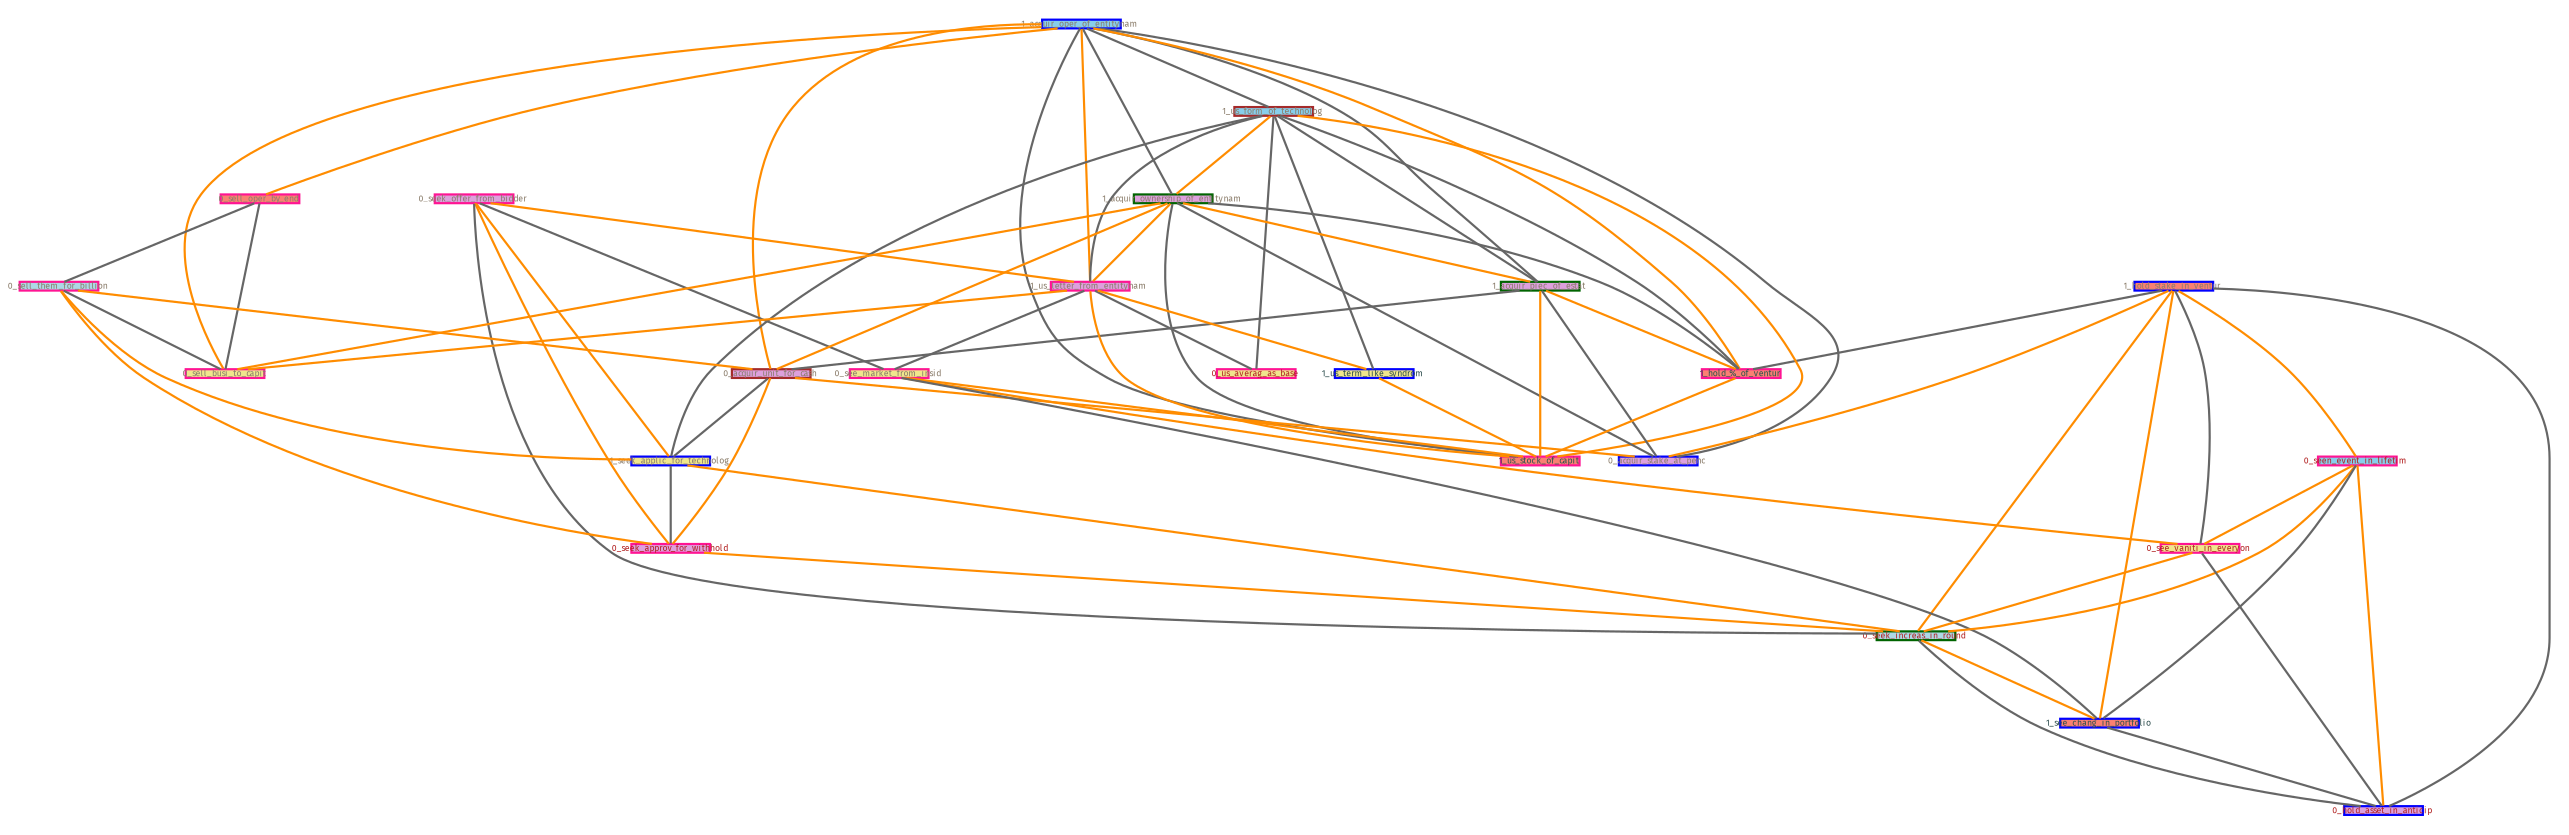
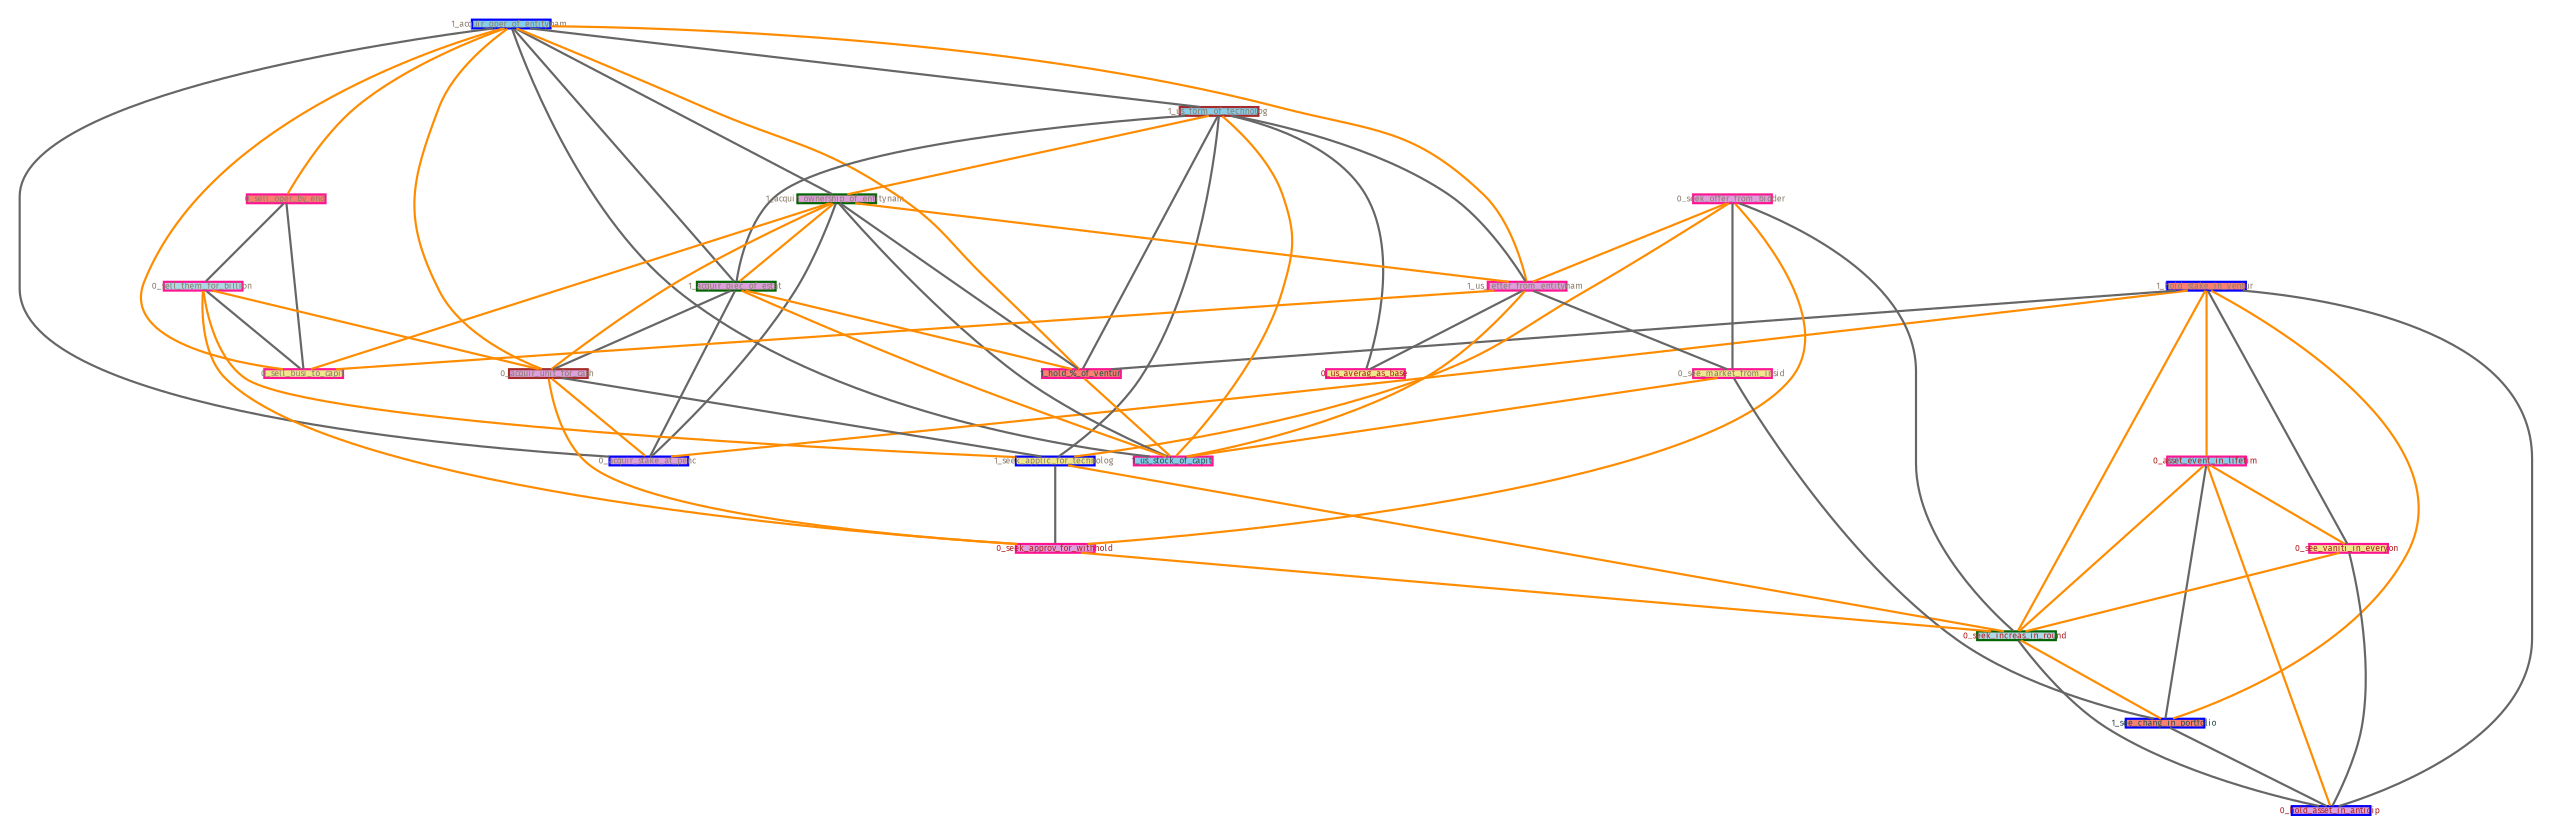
node "1_us_term_like_syndrom": removed
node "1_us_stock_of_capit": fillcolor salmon -> skyblue
node "0_seen_event_in_lifetim": label "0_seen_event_in_lifetim" -> "0_asset_event_in_lifetim"
edge "0_see_market_from_insid" -- "0_see_vaniti_in_everyon": removed
